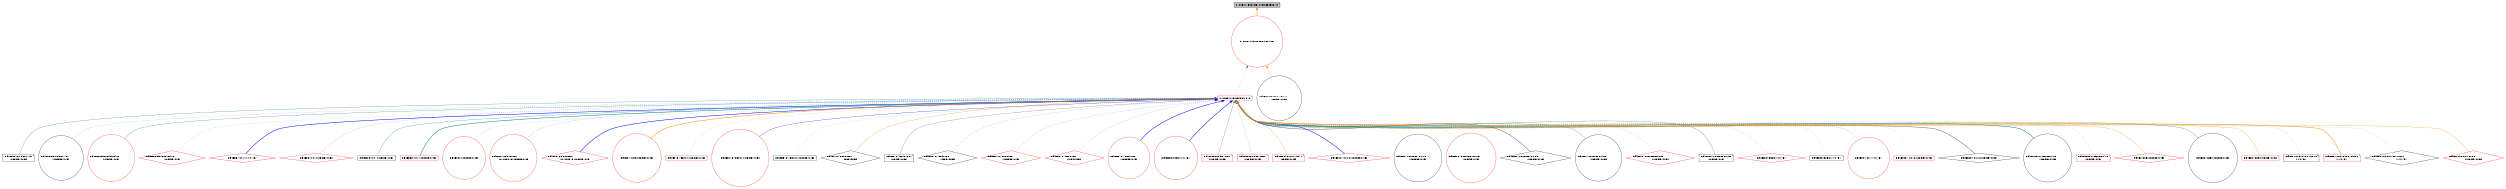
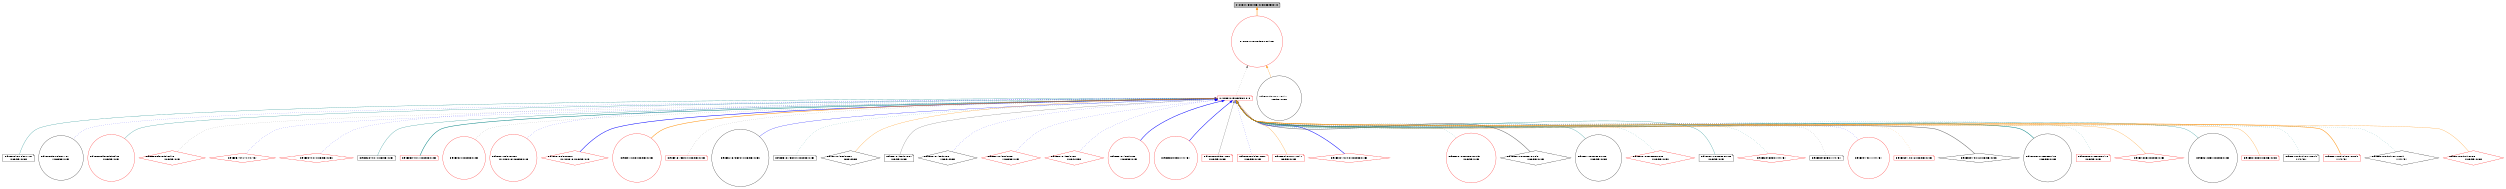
edge "OGLESEvilSkull::InitView" -> "PVRTTextureLoadFromPVR": style bold -> dotted
node "OGLES2Navigation::LoadTextures": color red -> black
node "OGLESPVRScopeExample ::LoadTextures": removed
